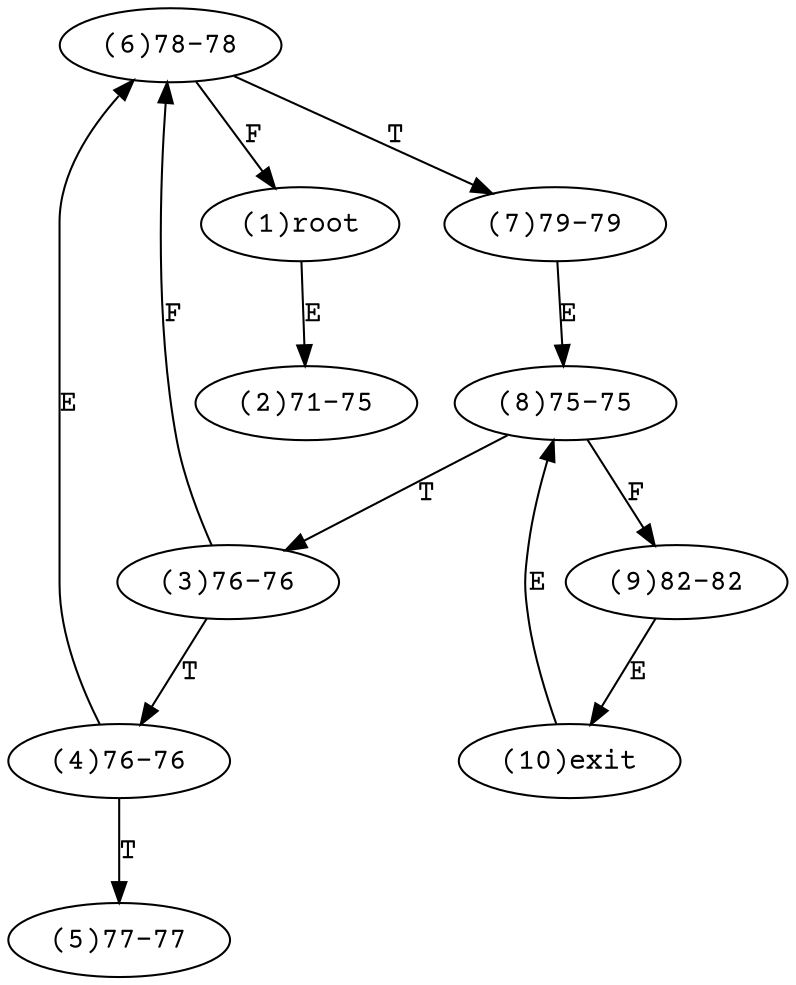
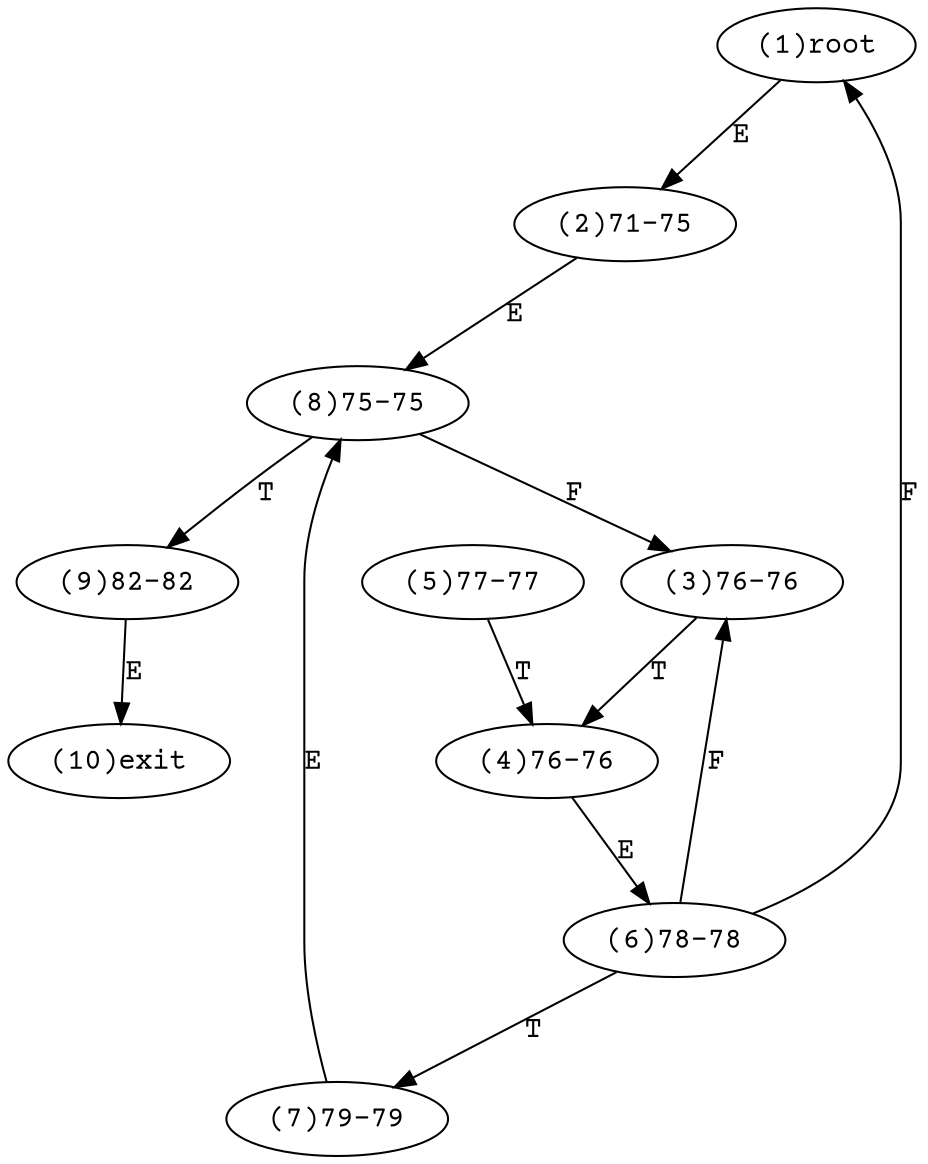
edge "(3)76-76" -> "(6)78-78": reversed
edge "(8)75-75" -> "(3)76-76": label "T" -> "F"
edge "(8)75-75" -> "(9)82-82": label "F" -> "T"
edge "(10)exit" -> "(8)75-75": now "(2)71-75" -> "(8)75-75"
edge "(4)76-76" -> "(5)77-77": reversed
